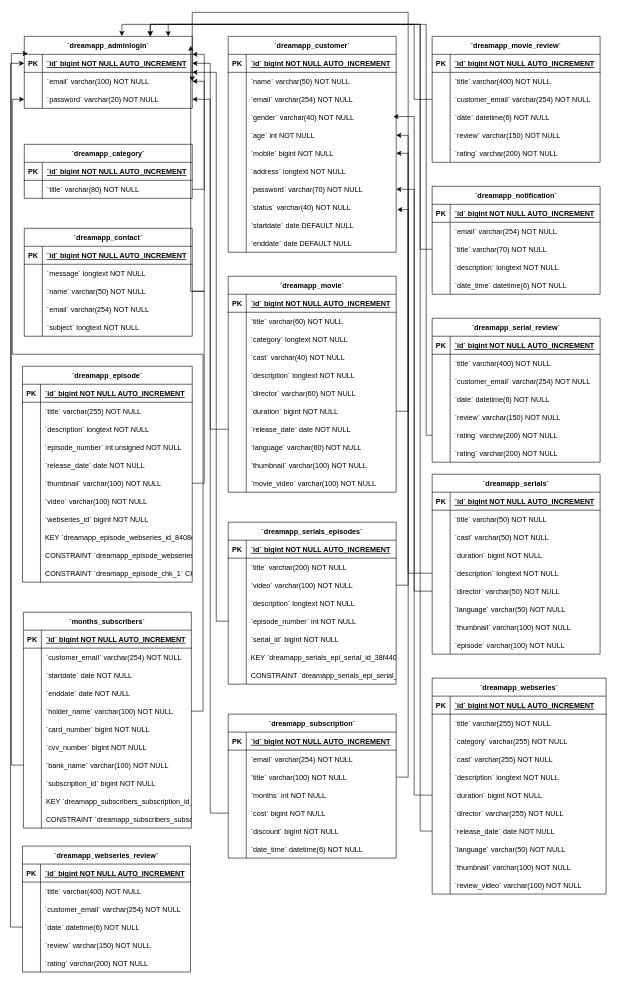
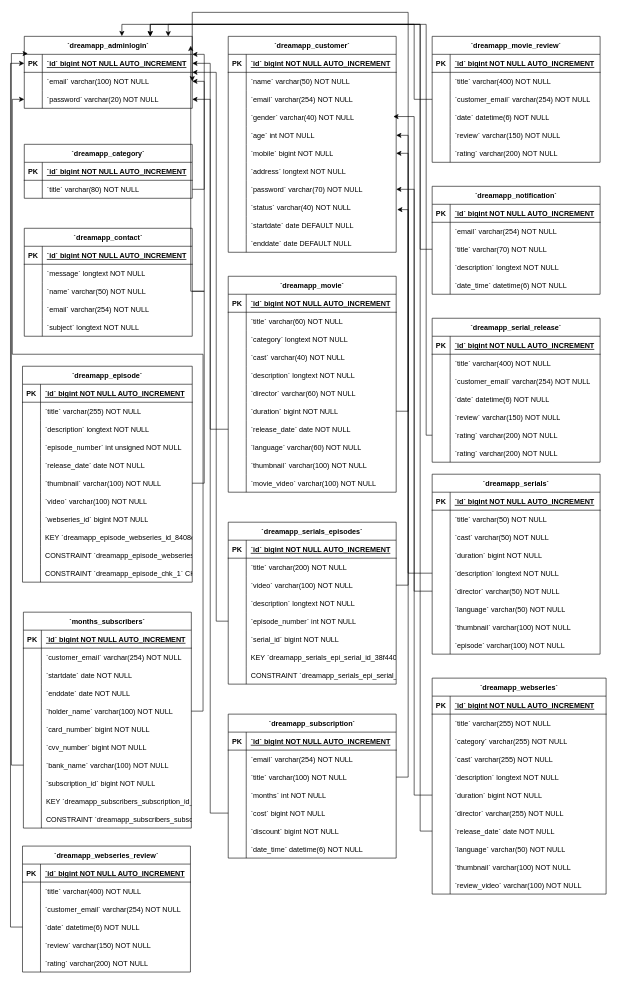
node "`dreamapp_serial_review`": label "`dreamapp_serial_review`" -> "`dreamapp_serial_release`"
